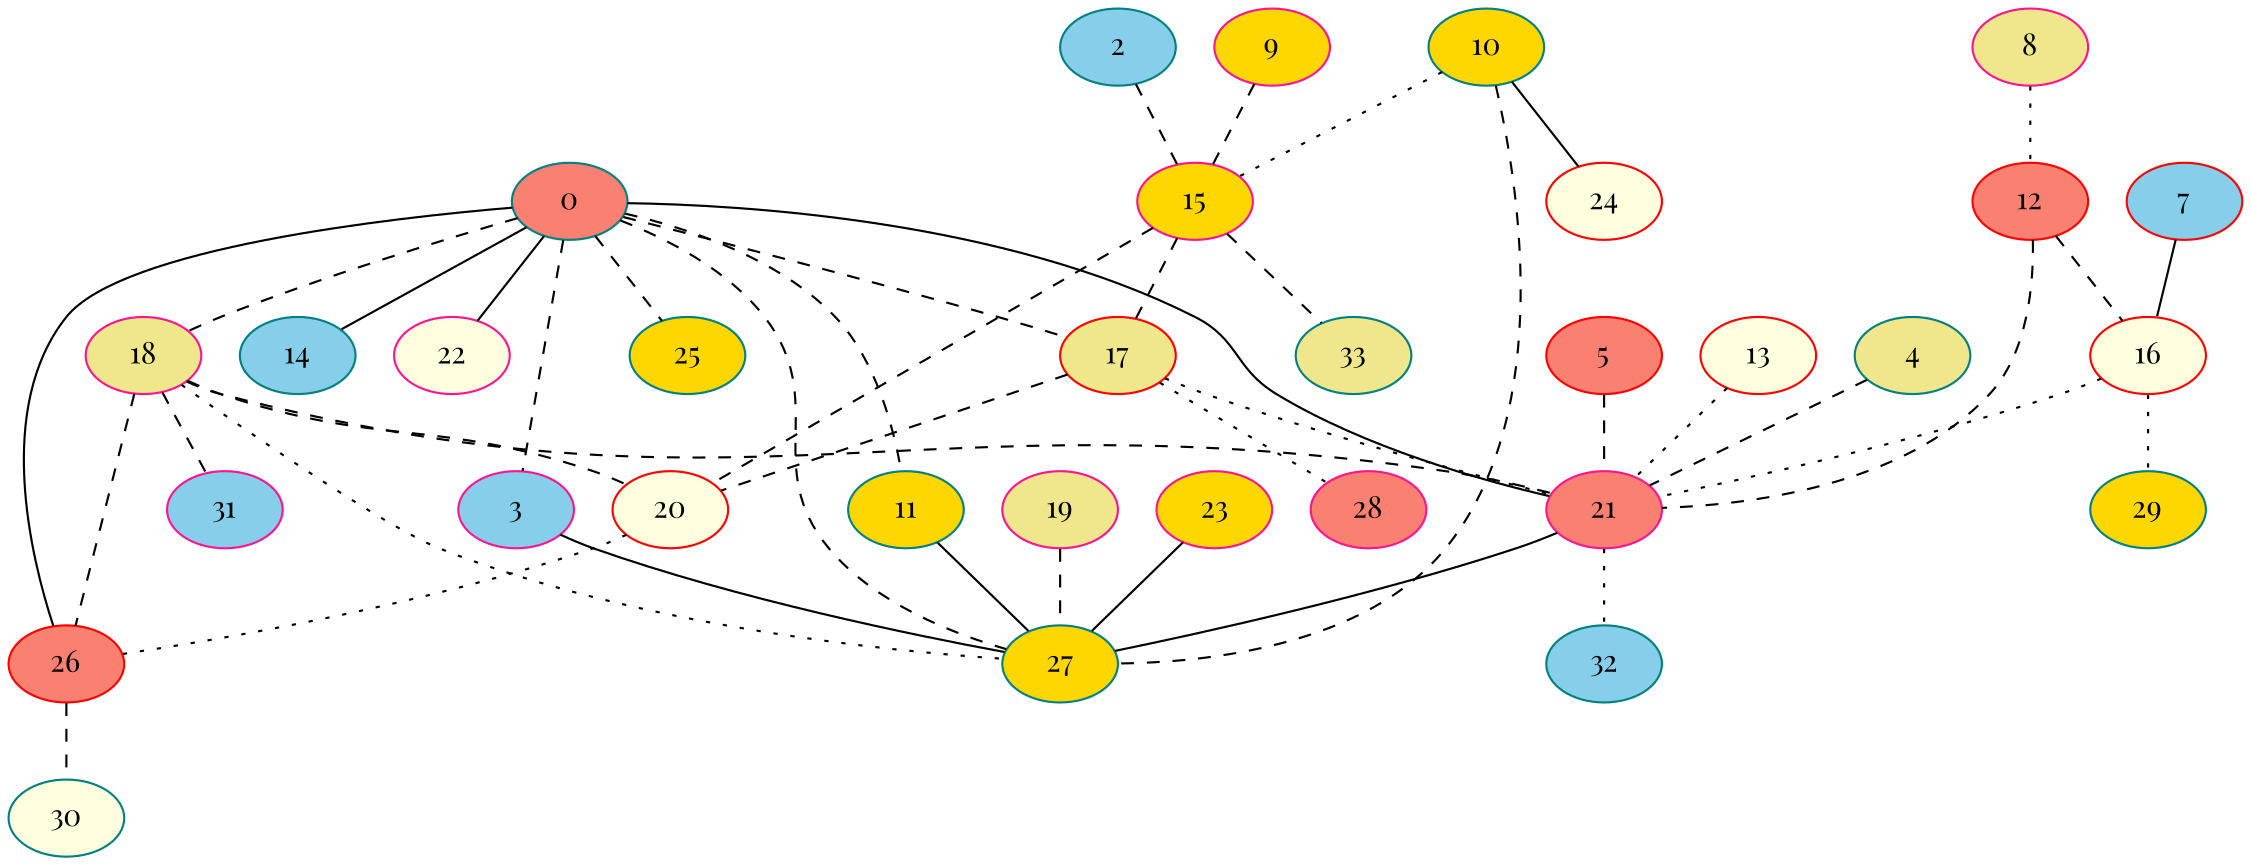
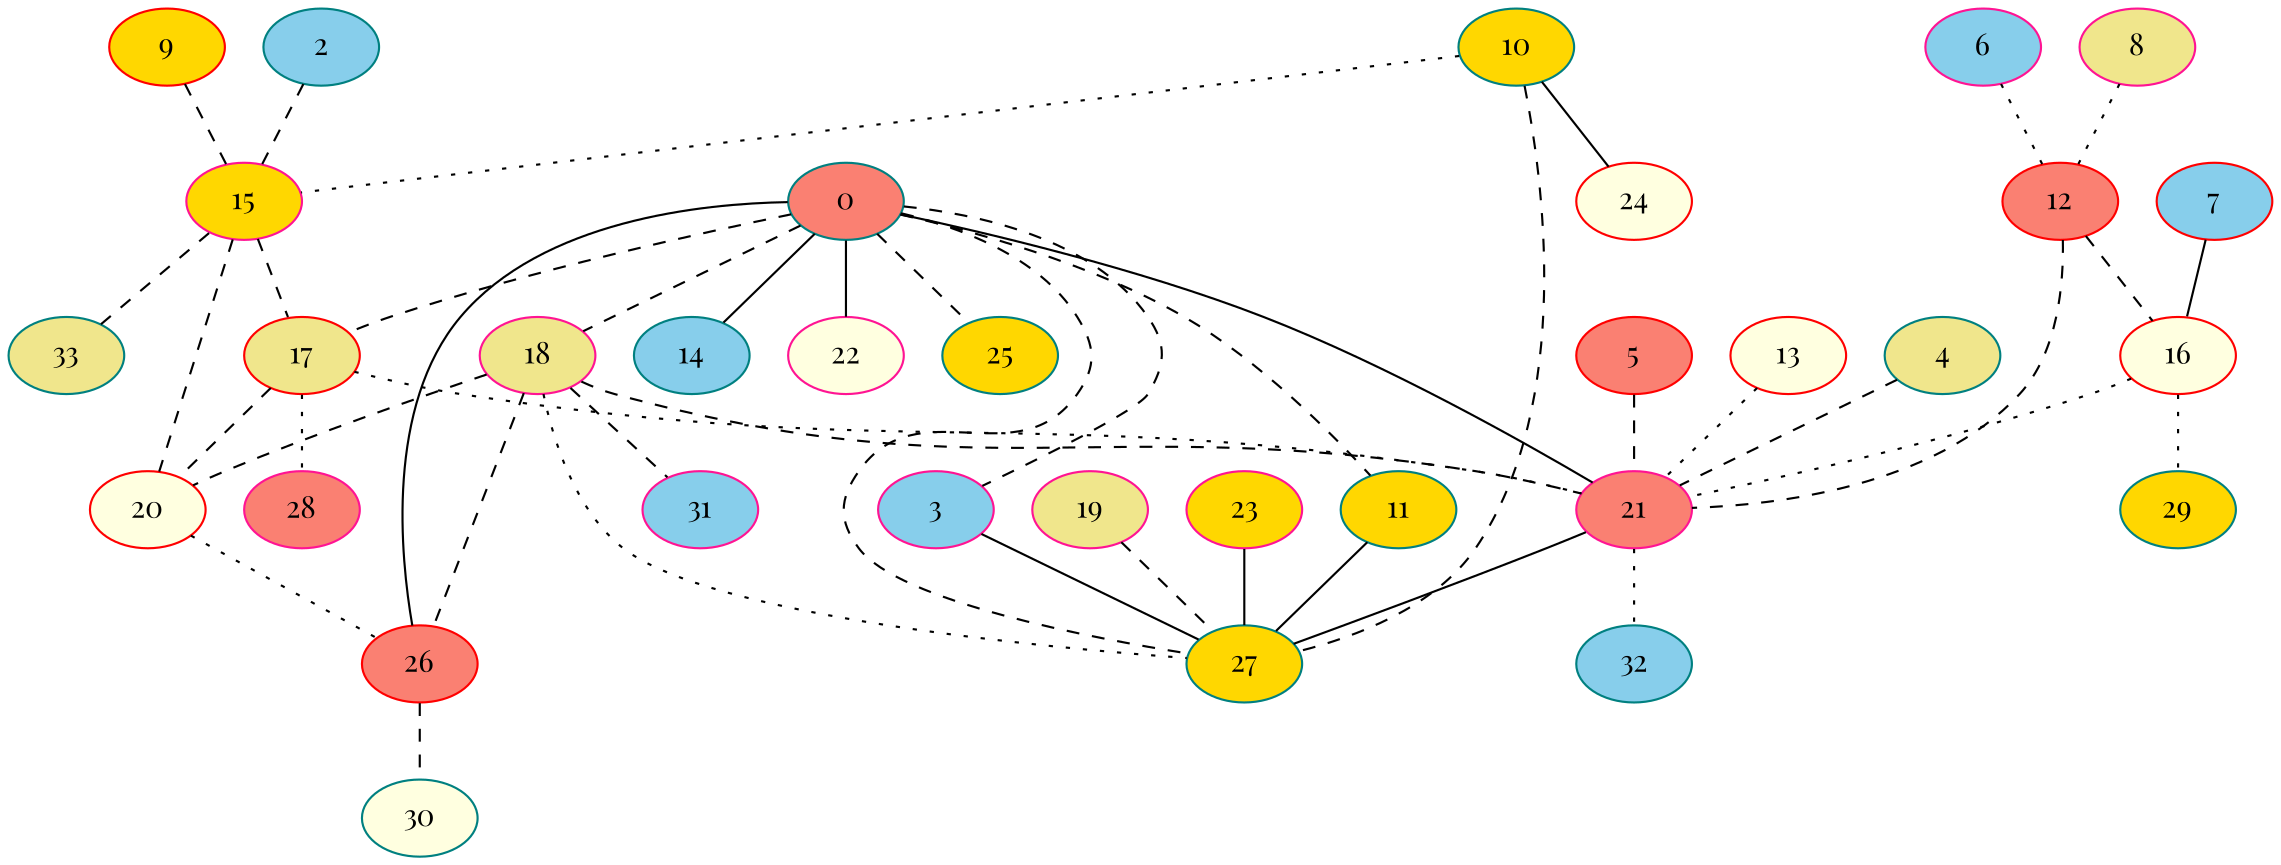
node "9": color deeppink -> red
node "6": added
